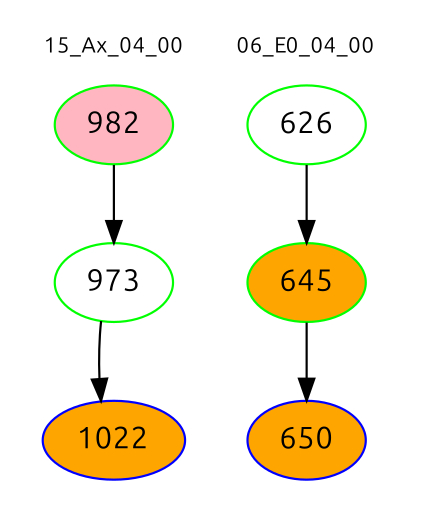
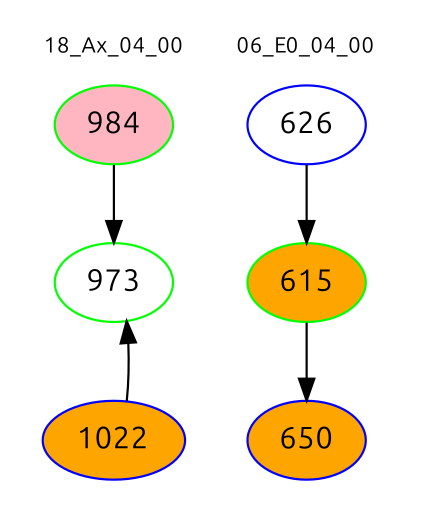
cluster "15_Ax_04_00": label "15_Ax_04_00" -> "18_Ax_04_00"
node "982": label "982" -> "984"
node "626": color green -> blue
node "645": label "645" -> "615"
edge "973" -> "1022": reversed
